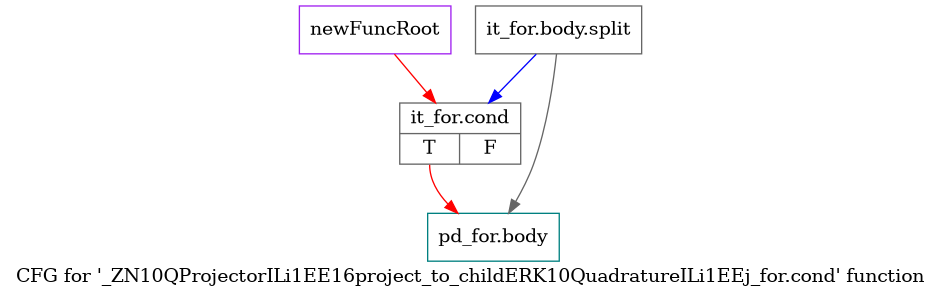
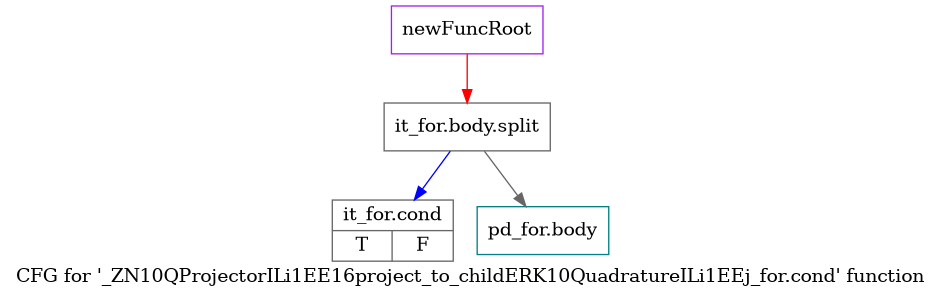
edge "newFuncRoot" -> "it_for.cond": now "newFuncRoot" -> "it_for.body.split"
edge "it_for.cond" -> "pd_for.body": removed
